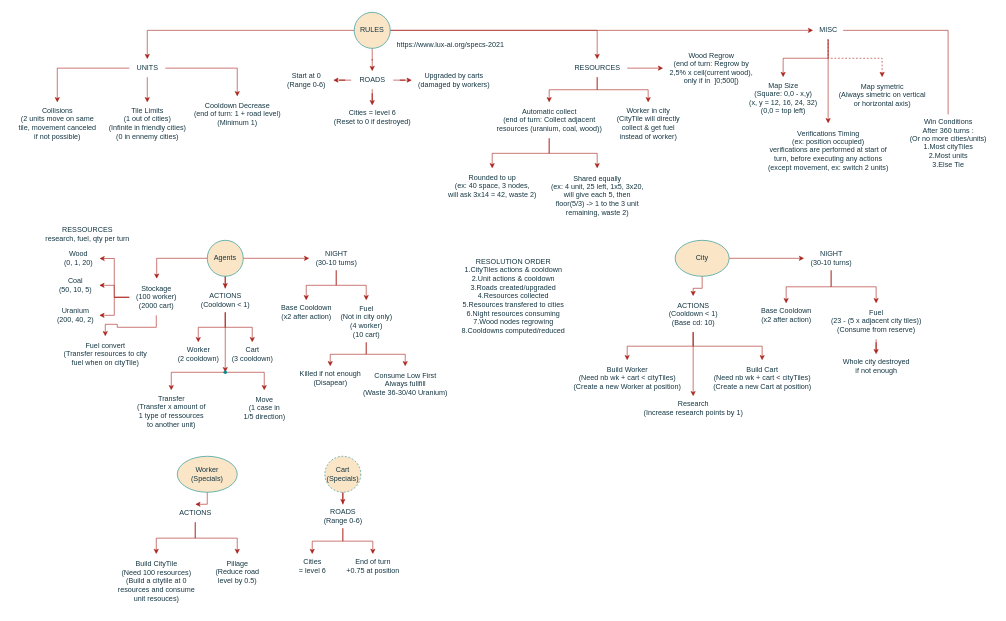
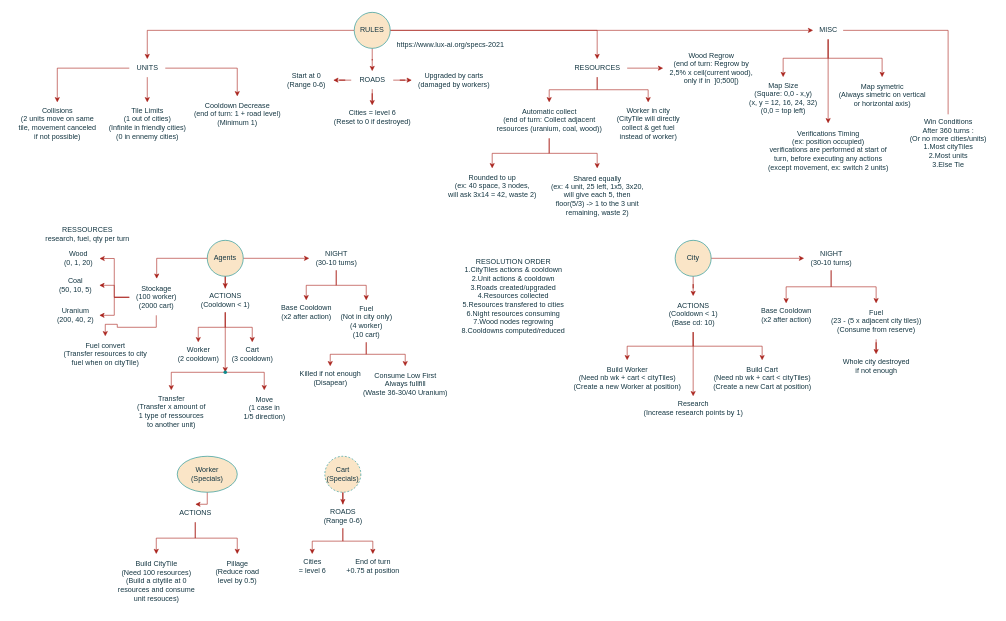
edge "MISC" -> "Map symetric (Always simetric on vertical or horizontal axis)": style dashed -> solid
node "City": size 54x36 -> 36x36
